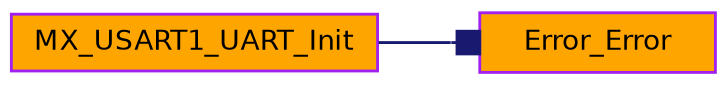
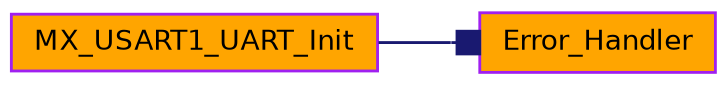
node "Error_Error": label "Error_Error" -> "Error_Handler"
